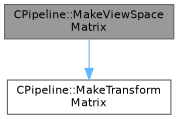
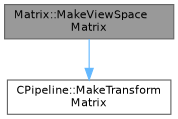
node "CPipeline::MakeViewSpace Matrix": label "CPipeline::MakeViewSpace Matrix" -> "Matrix::MakeViewSpace Matrix"
